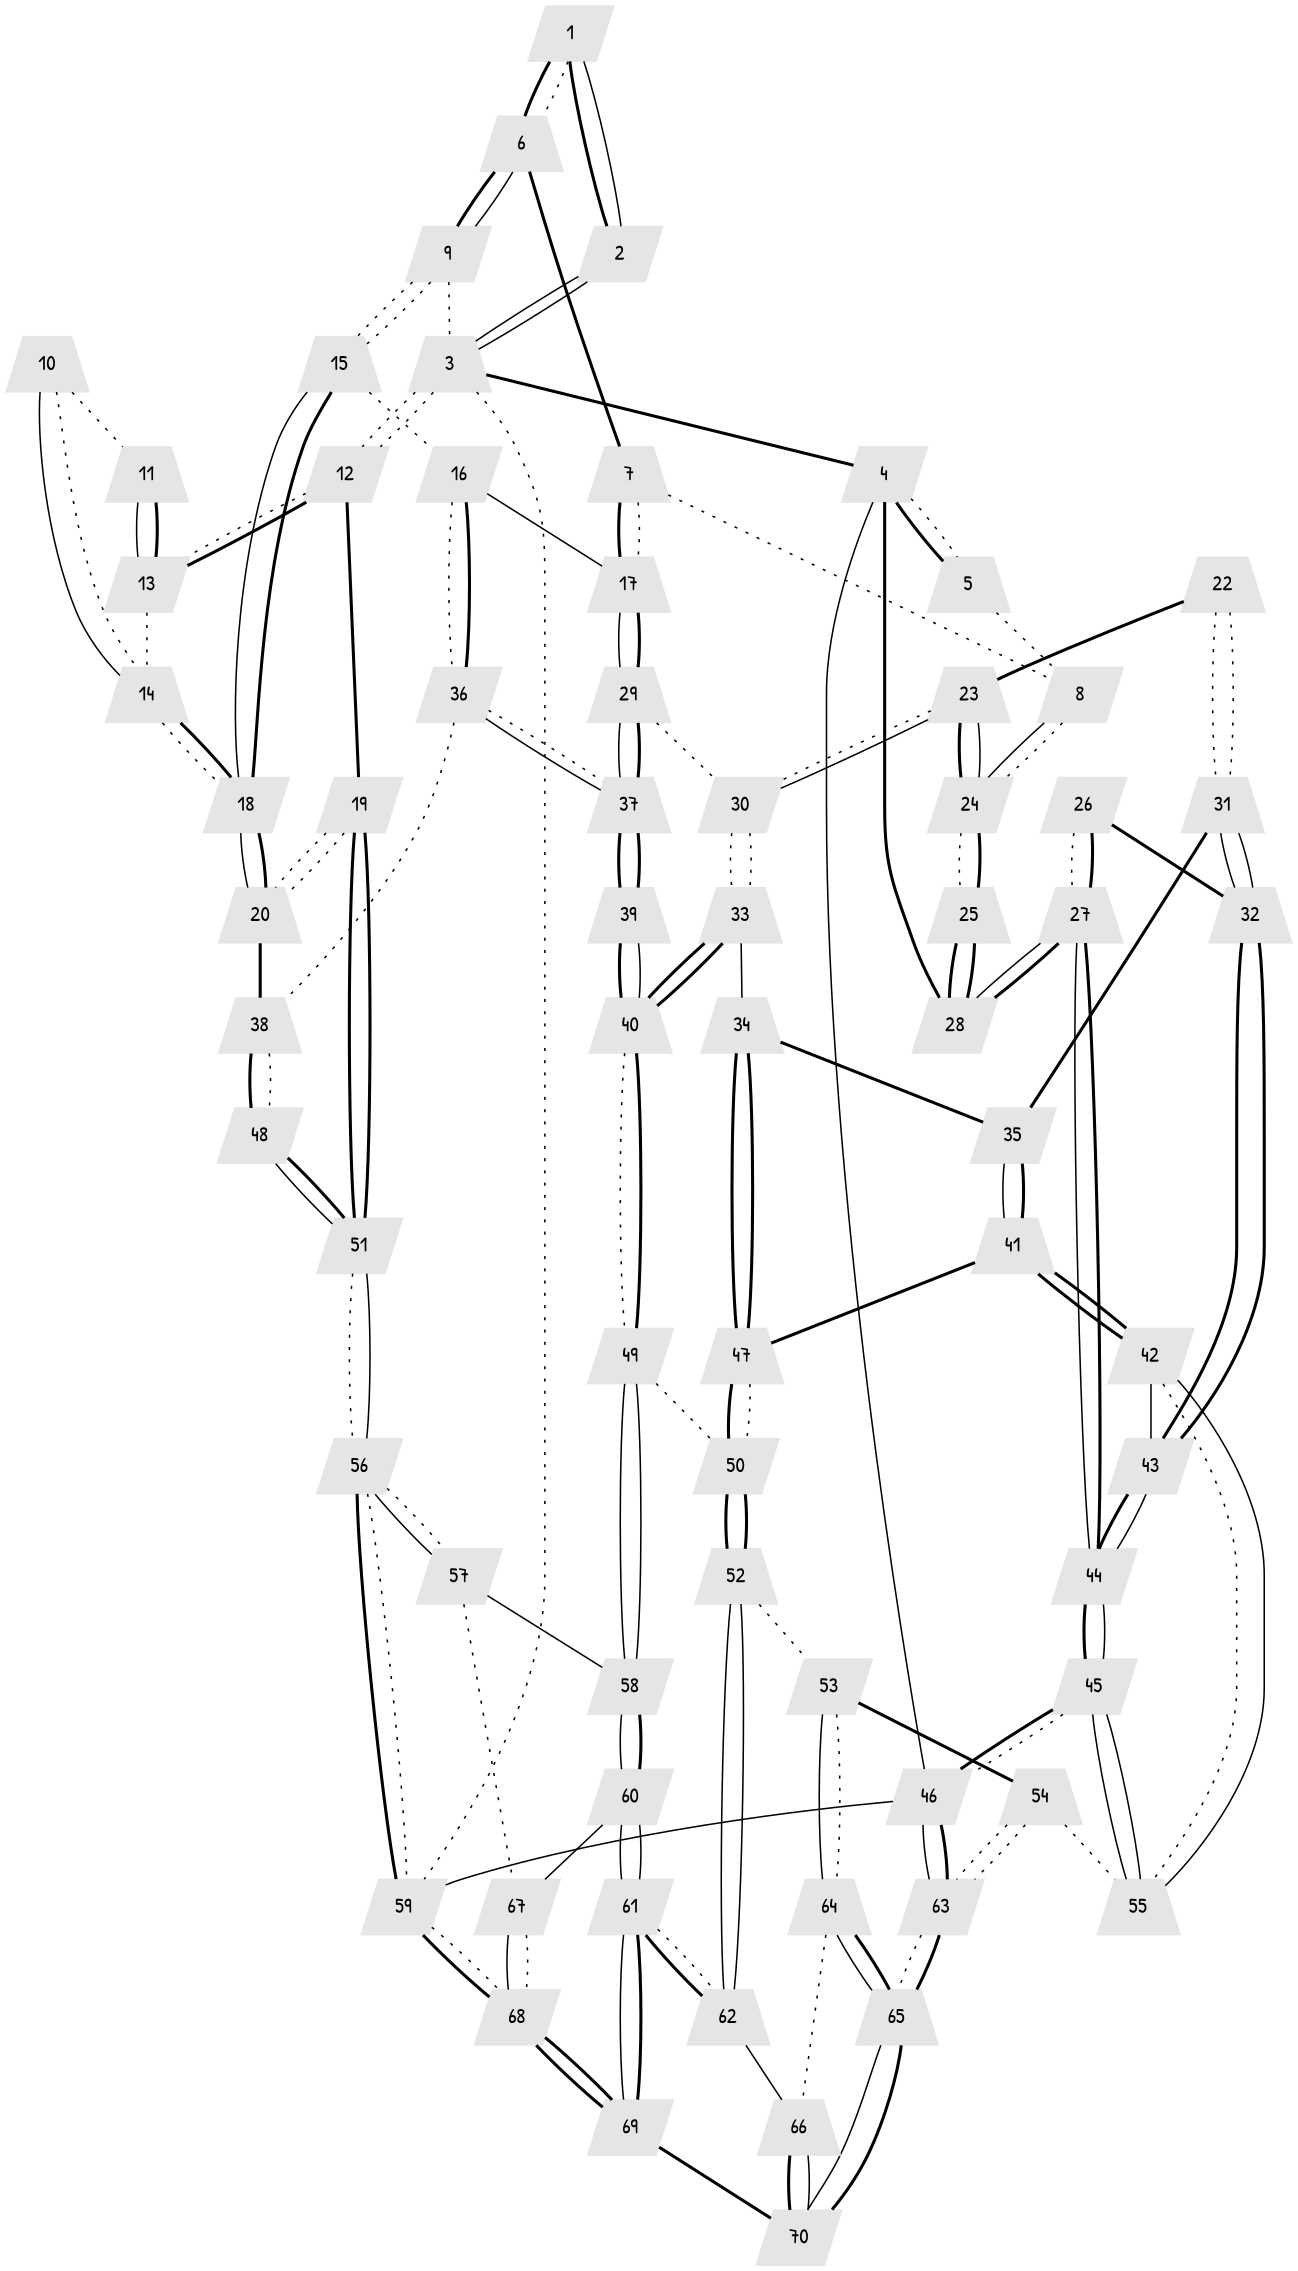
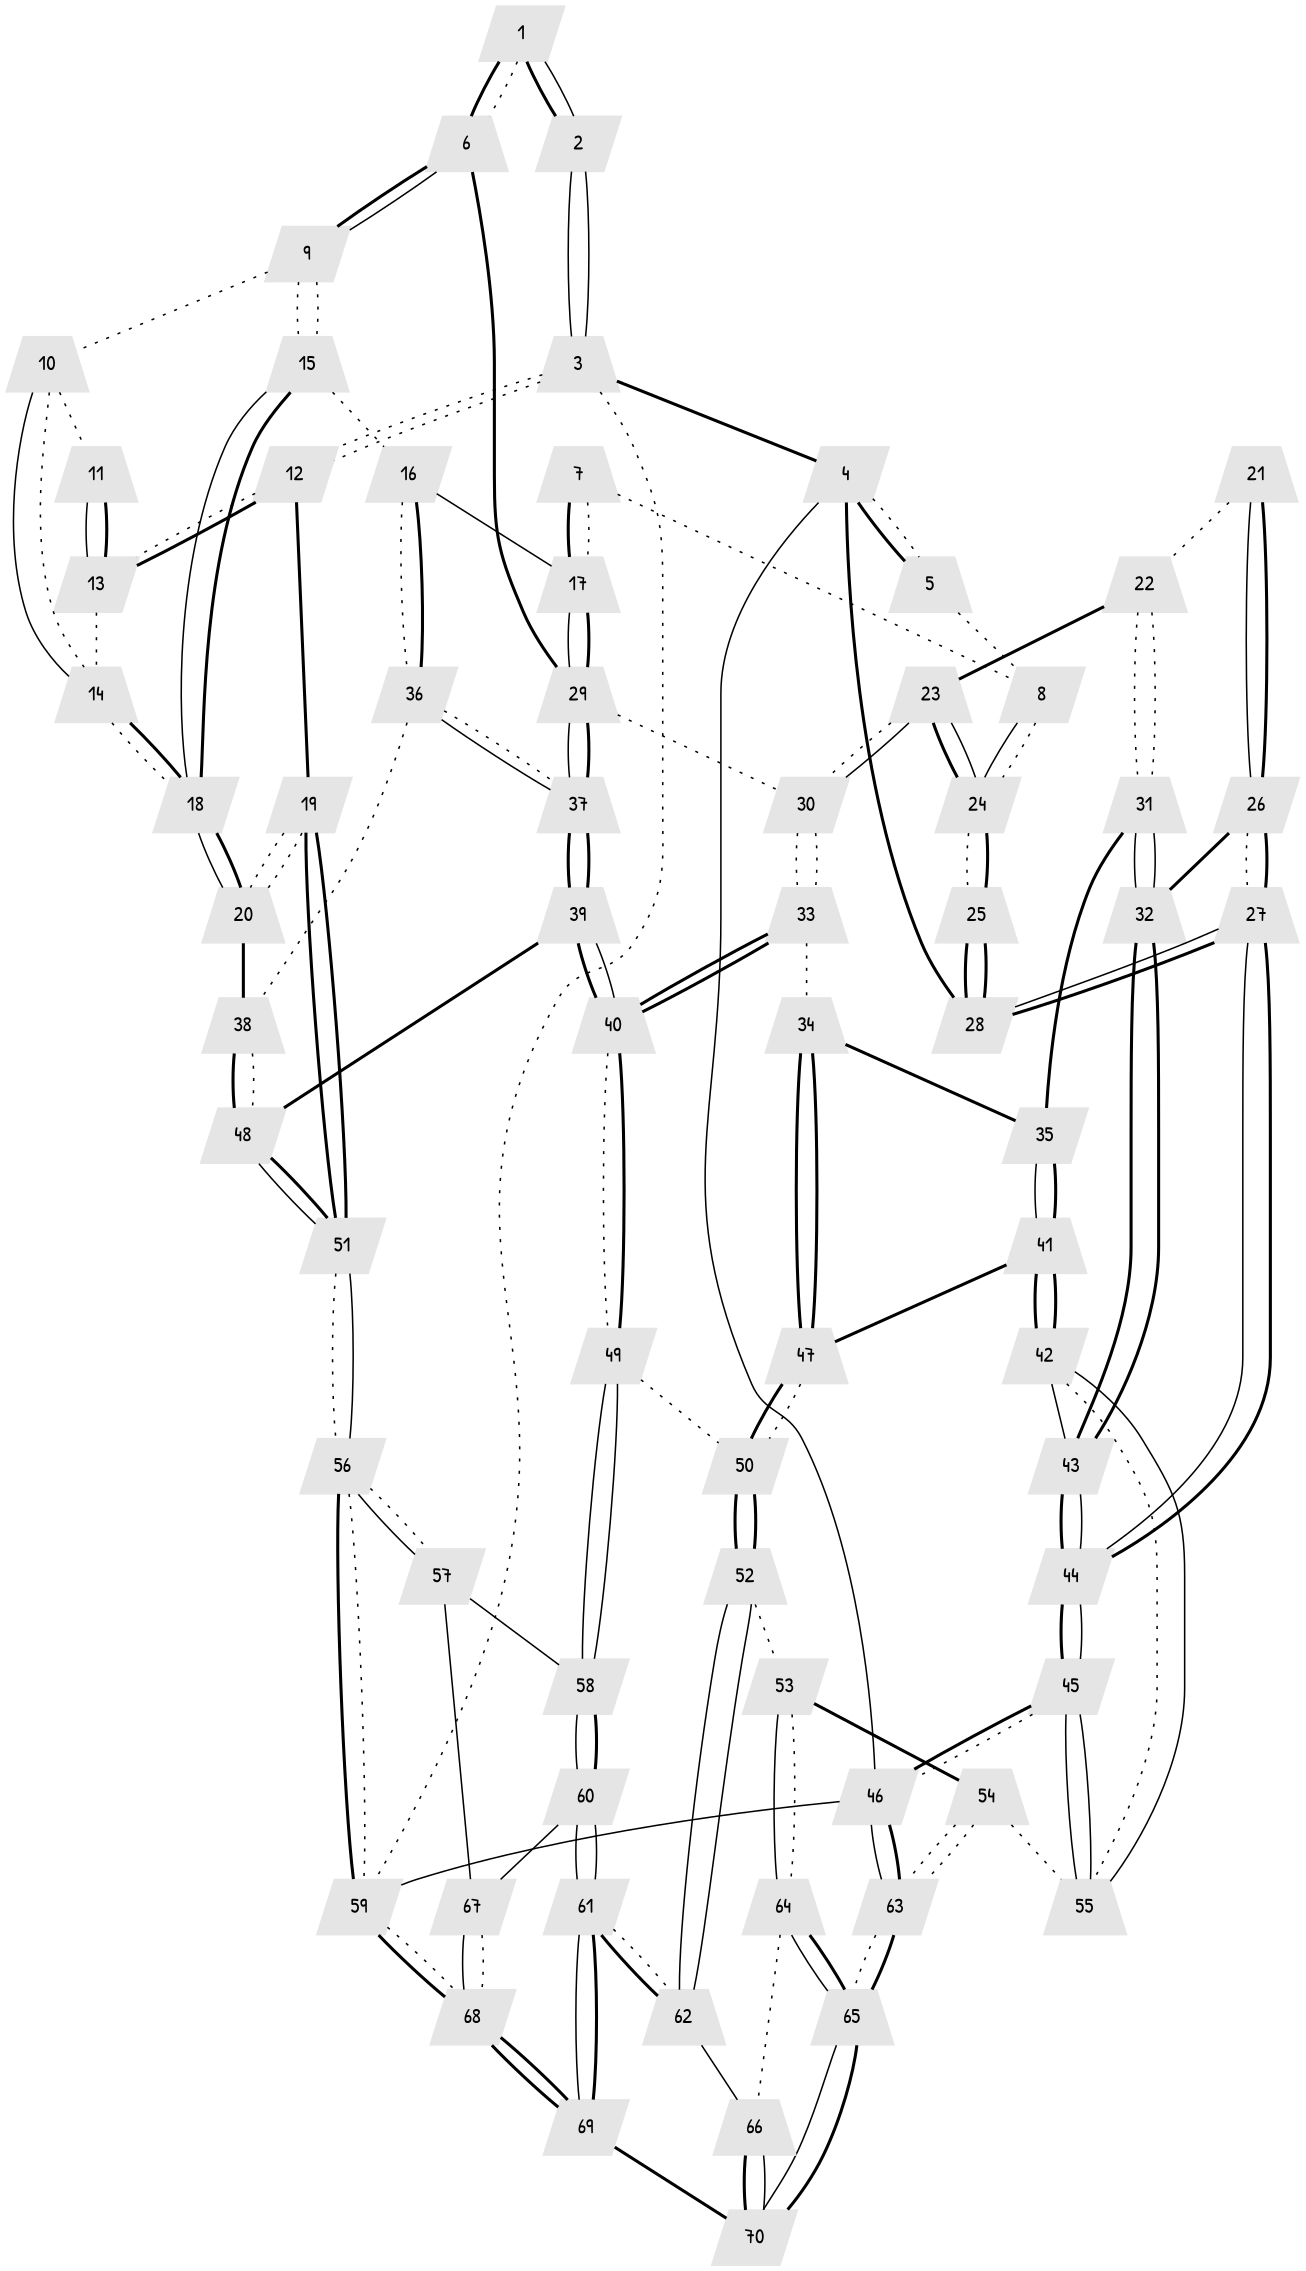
edge "9" -- "3": now "9" -- "10"
edge "6" -- "7": now "6" -- "29"
node "21": added
edge "33" -- "34": style solid -> dotted
edge "39" -- "48": added
edge "57" -- "67": style dotted -> solid
